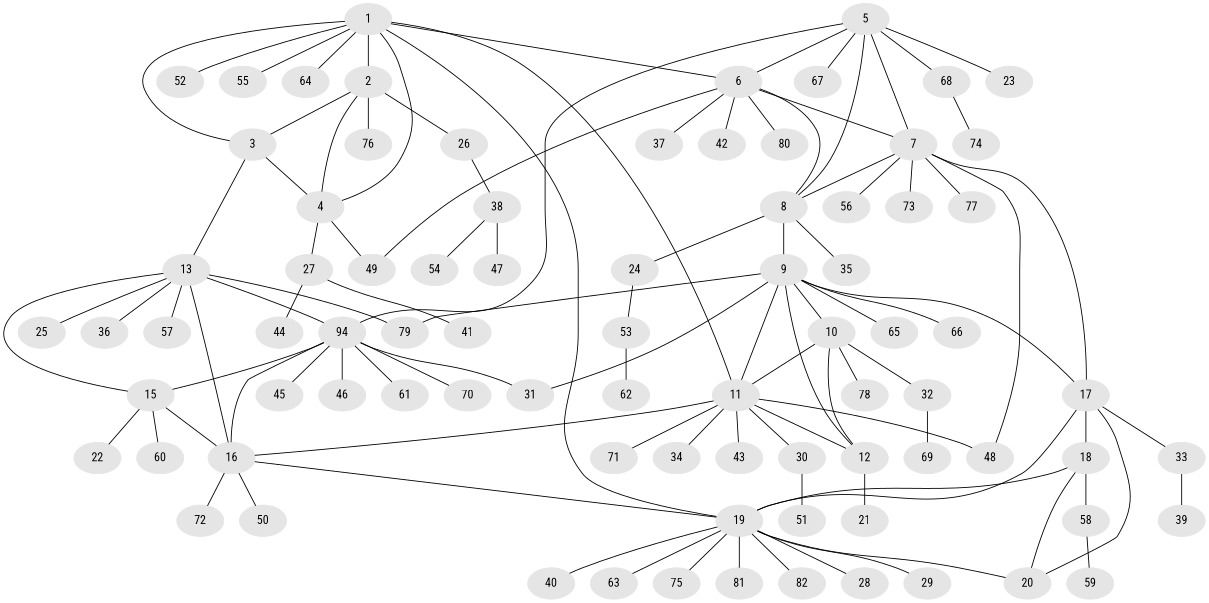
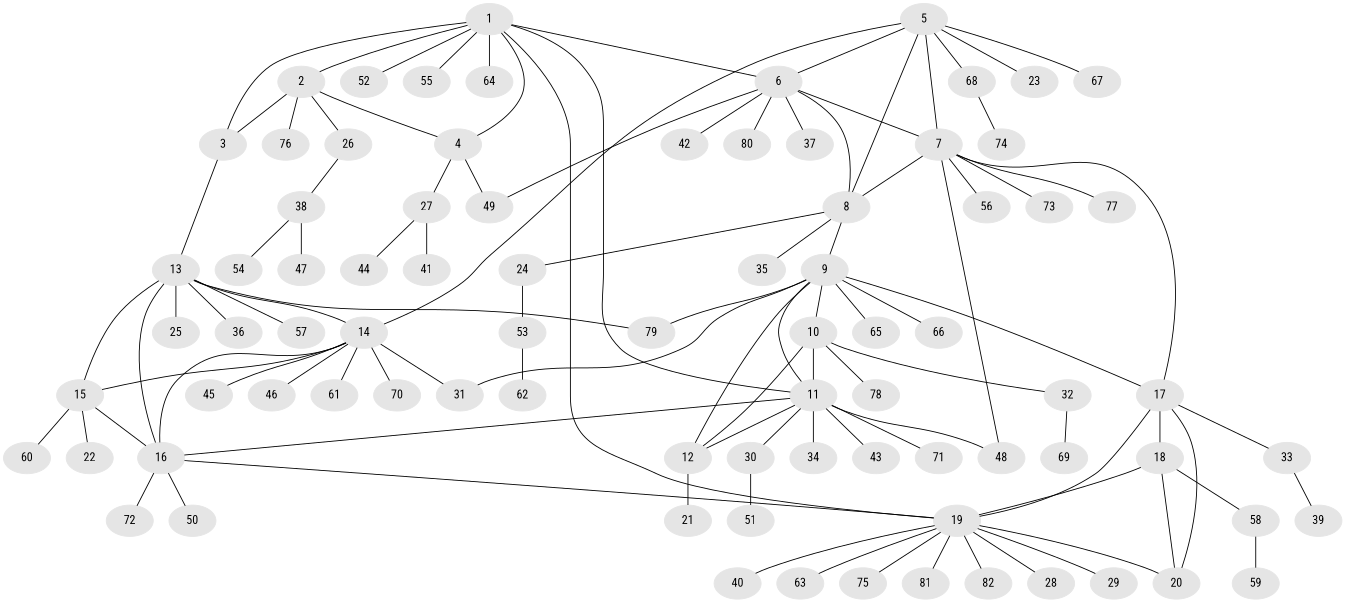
edge "3" -- "4": removed
node "94": label "94" -> "14"
